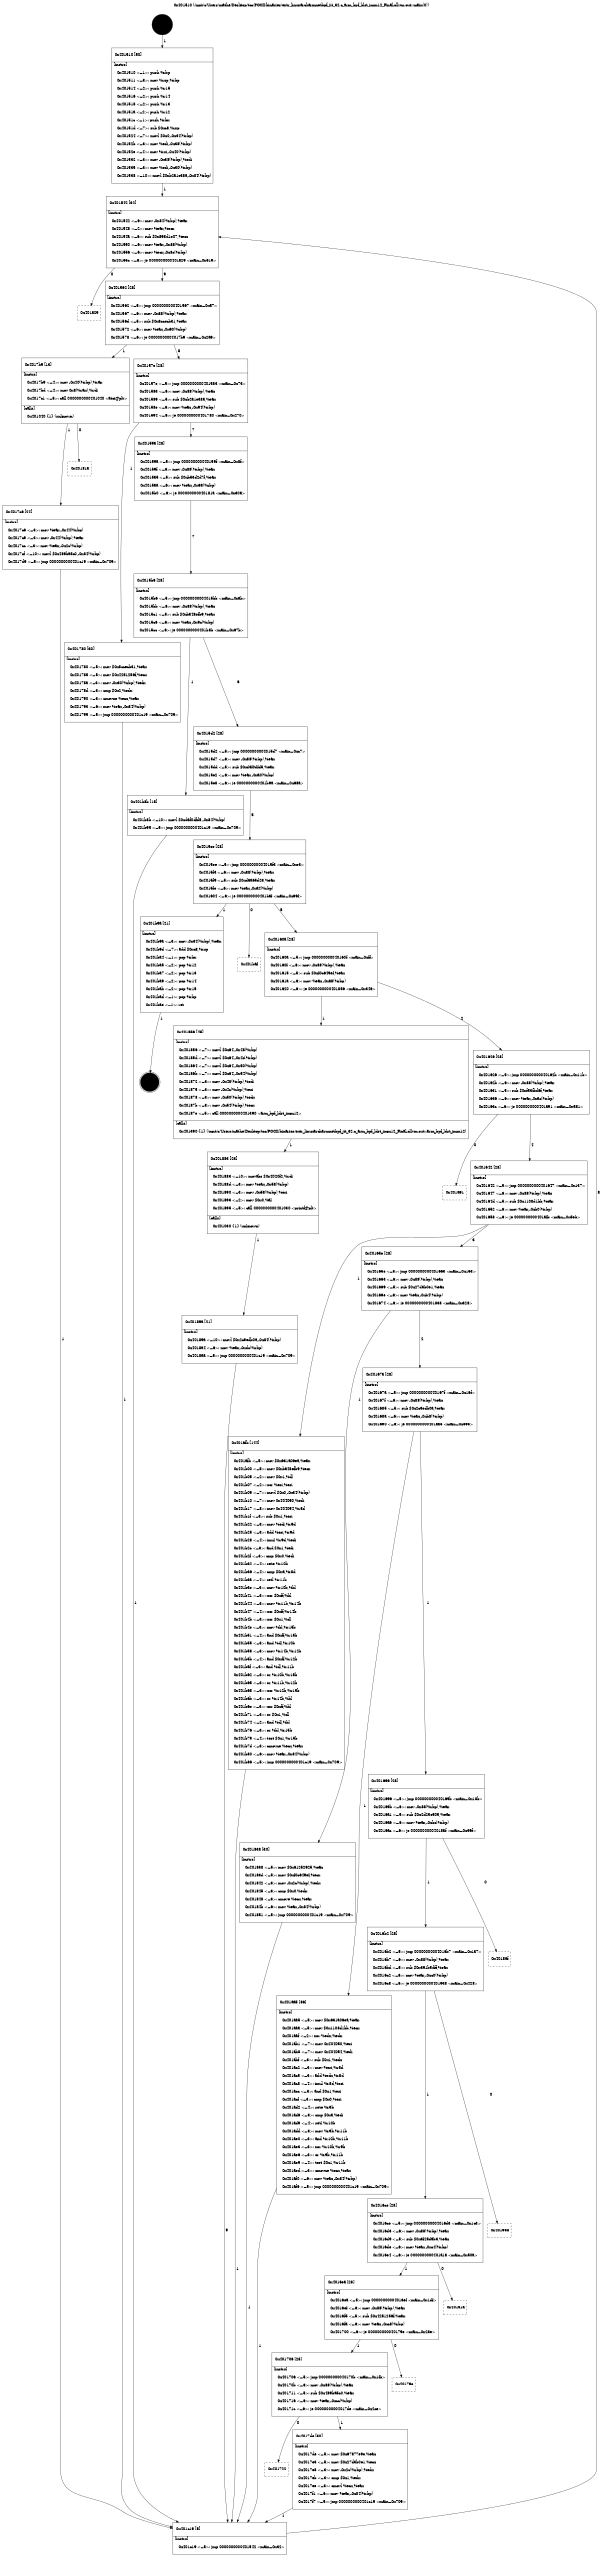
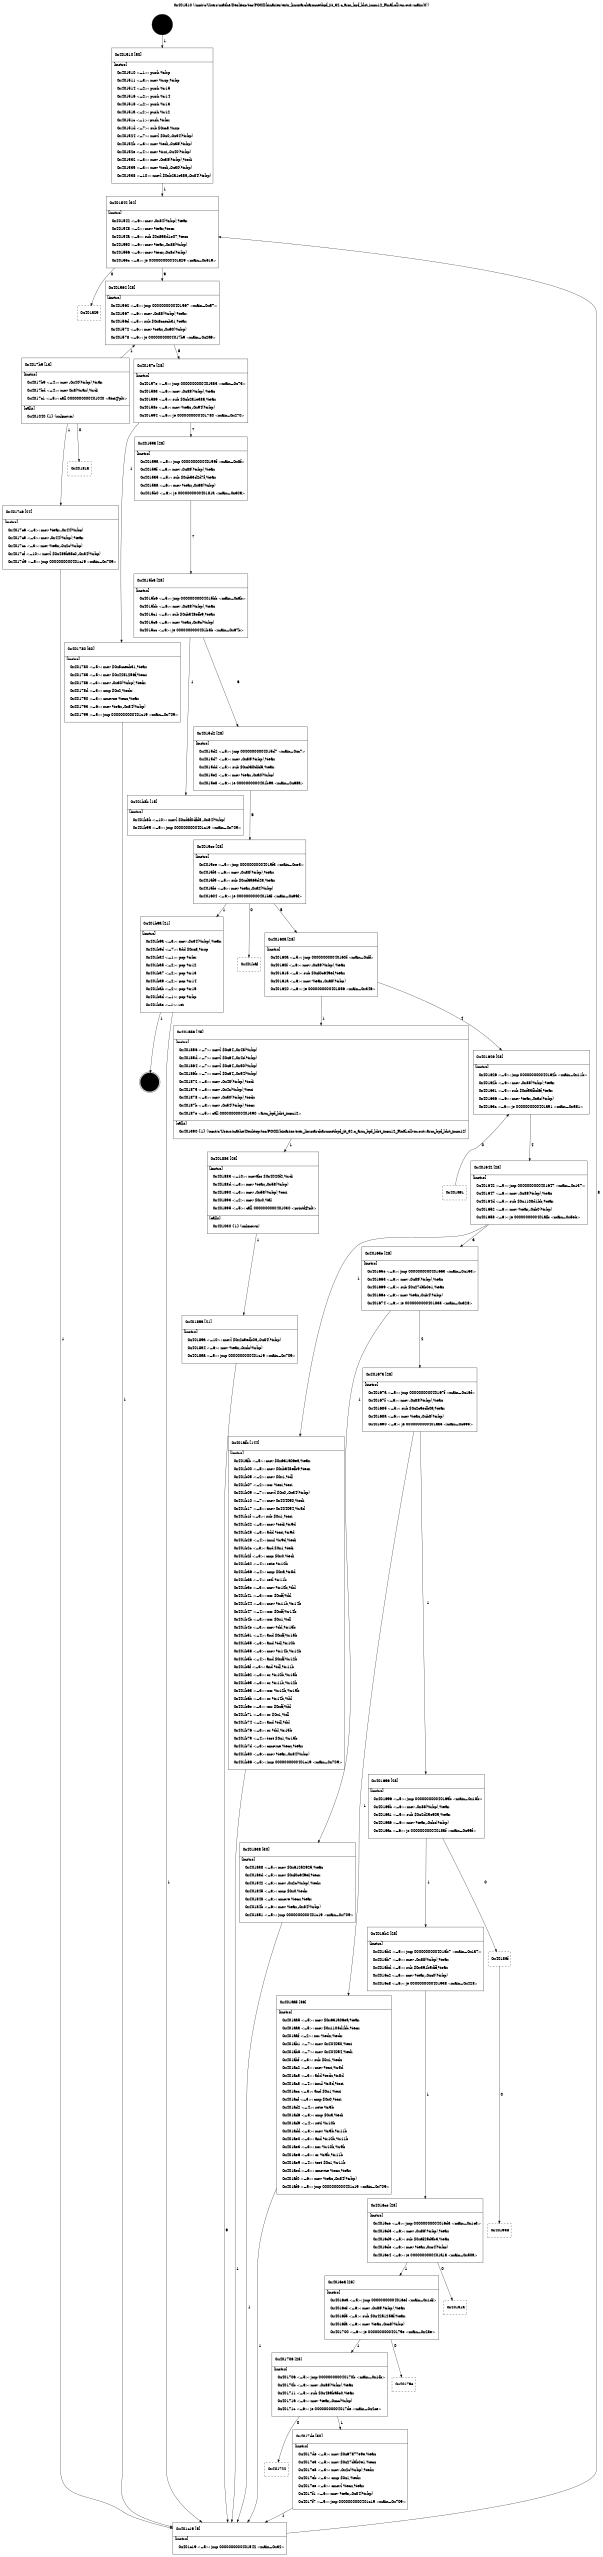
edge "0x401562 [28]" -> "0x4017b9 [13]": reversed
edge "0x40160a [28]" -> "0x401626 [28]": label " 2" -> " 4"
edge "0x401626 [28]" -> "0x401a91": reversed
edge "0x401b8b [15]" -> "0x401c19 [5]": now "0x401b9a [21]" -> "0x401c19 [5]"
edge "0x4016b2 [28]" -> "0x401938": now "0x4018af" -> "0x401938"
